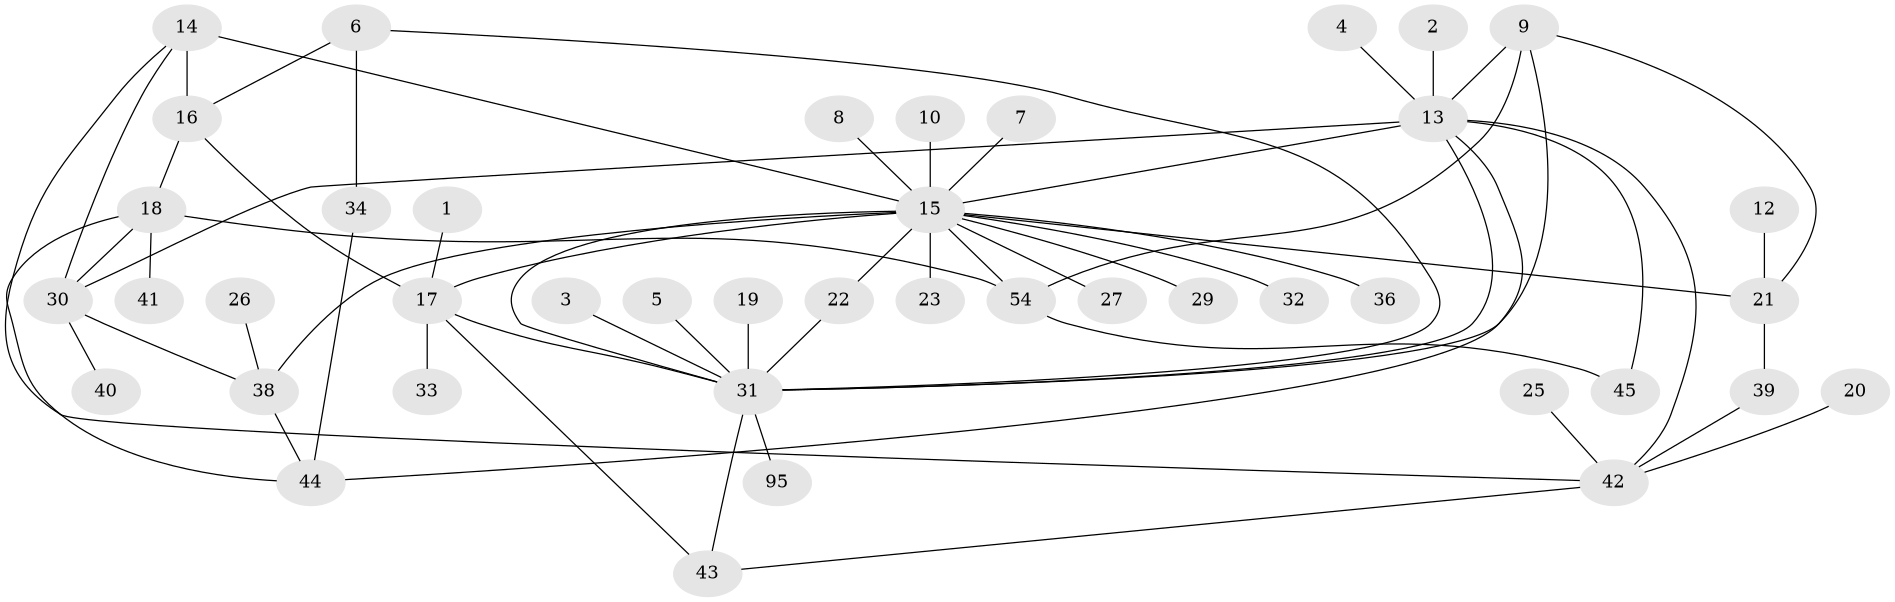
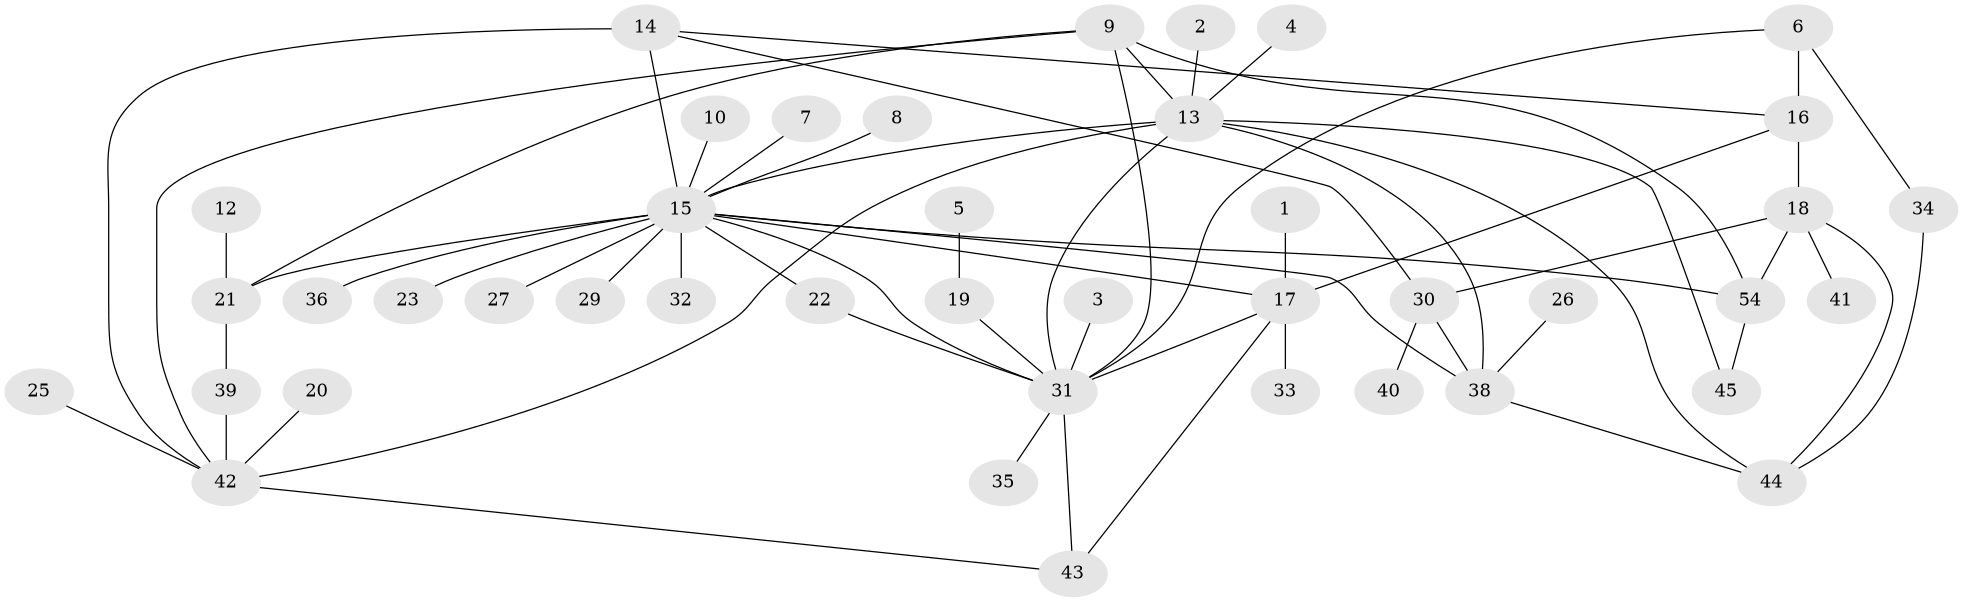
edge "9" -- "42": added
edge "13" -- "30": now "13" -- "38"
edge "5" -- "31": now "5" -- "19"
node "95": label "95" -> "35"
